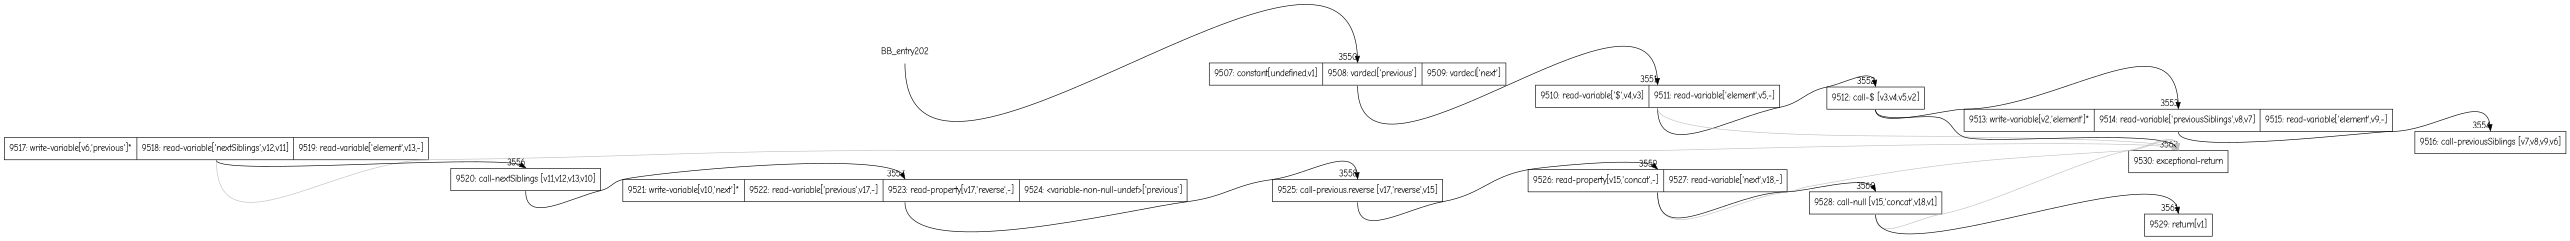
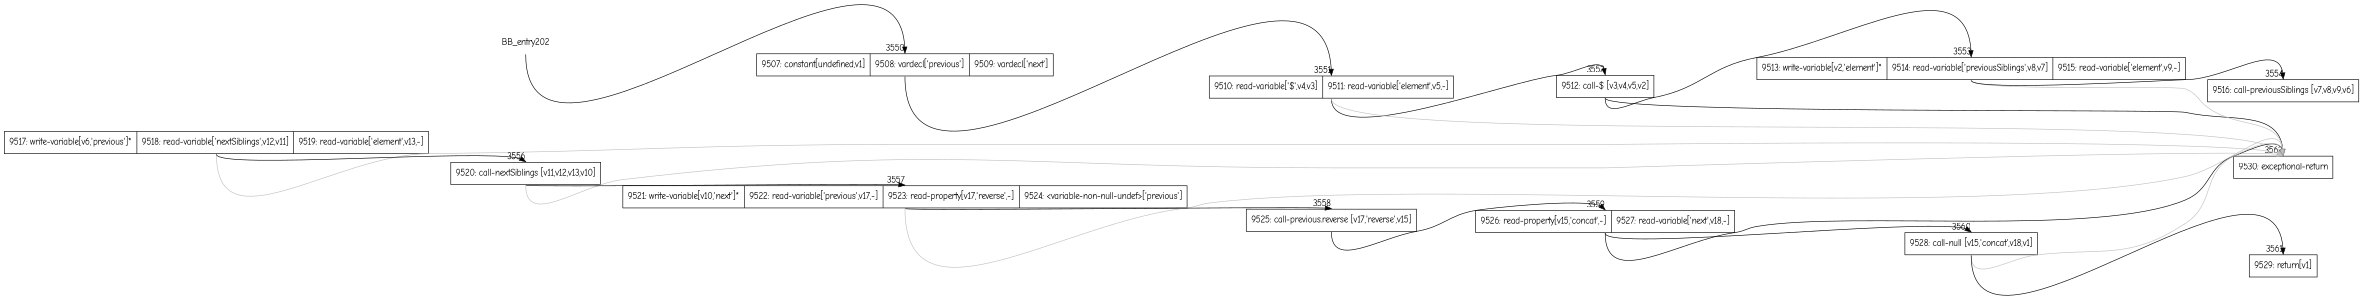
edge "9513: write-variable[v2,'element']*" -> "9530: exceptional-return": added
edge "9520: call-nextSiblings [v11,v12,v13,v10]" -> "9530: exceptional-return": added
edge "9526: read-property[v15,'concat',-]" -> "9530: exceptional-return": color gray -> black
edge "9521: write-variable[v10,'next']*" -> "9530: exceptional-return": added
